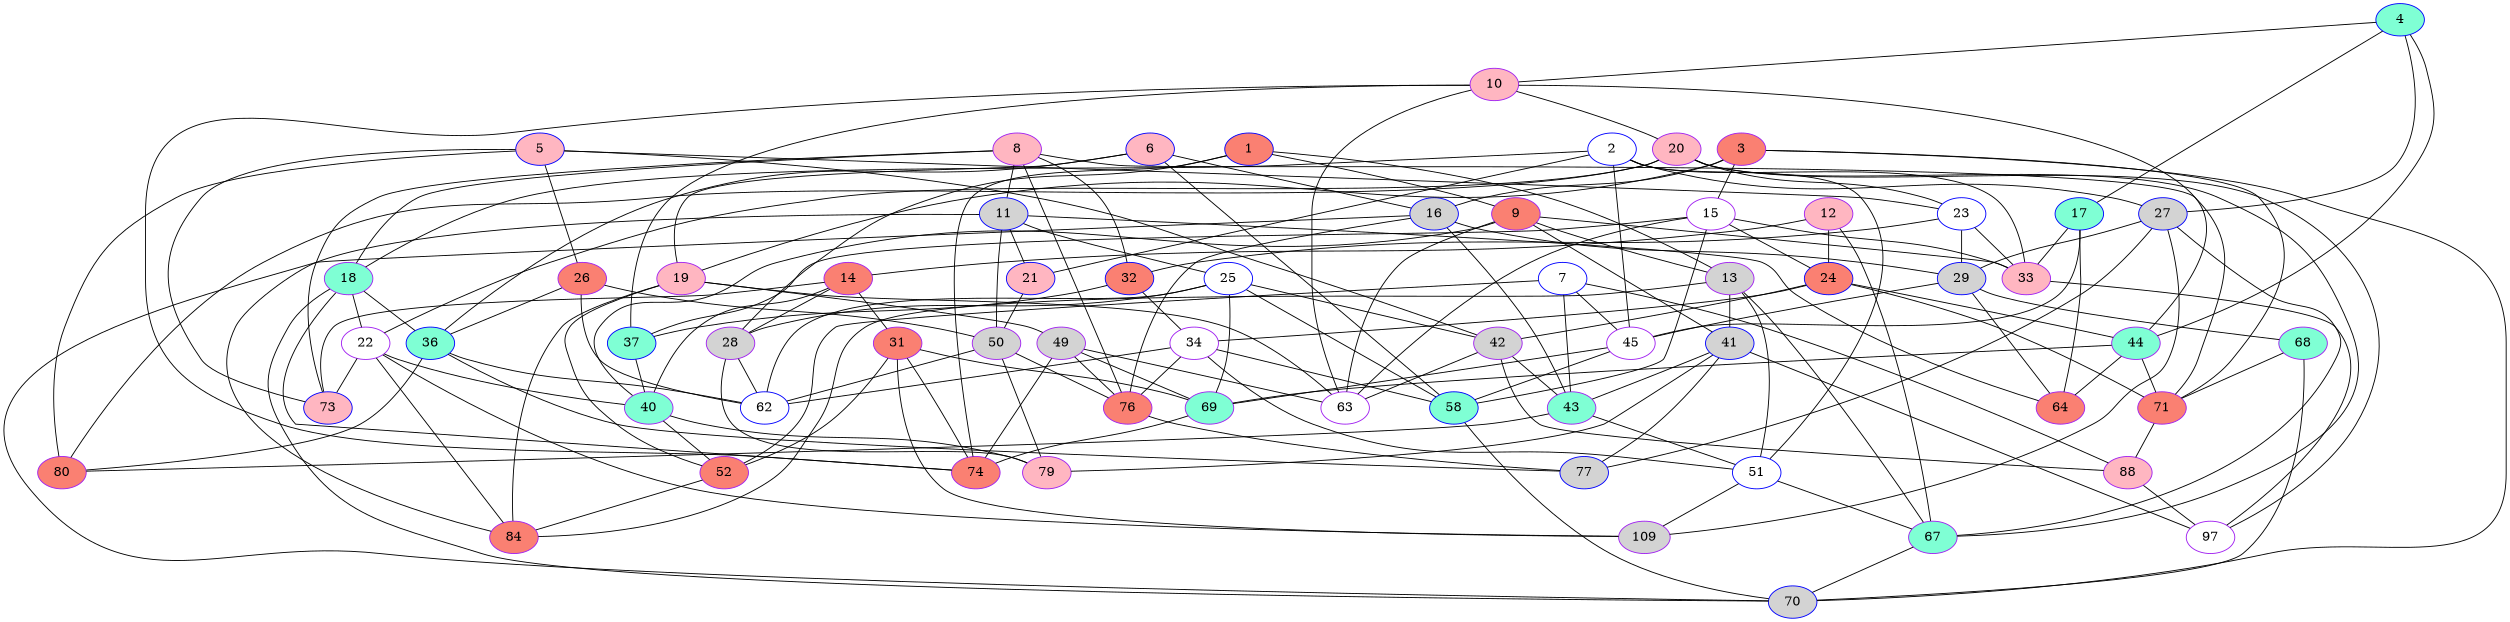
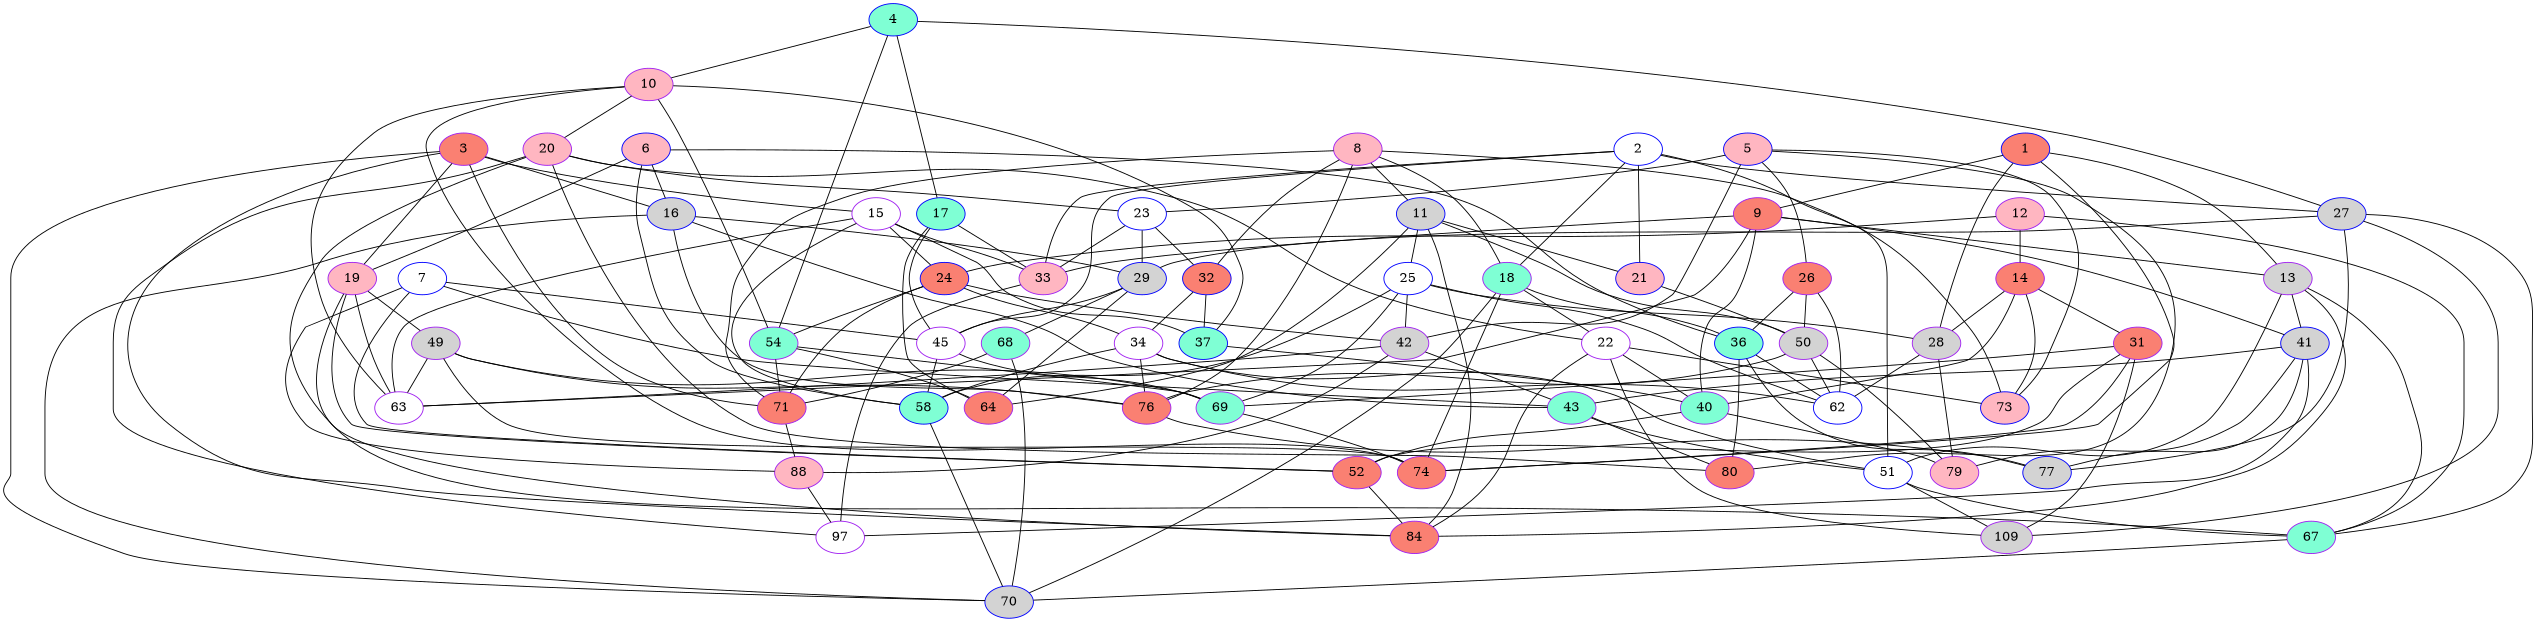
node "44": label "44" -> "54"
edge "3" -- "84": added
